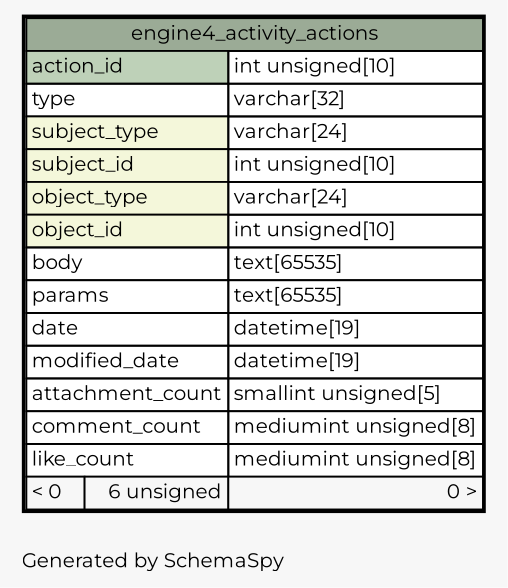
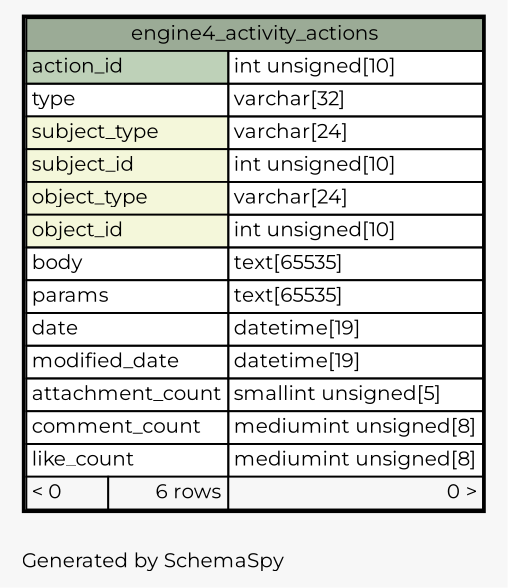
node "engine4_activity_actions": text "6 unsigned" -> "6 rows"
